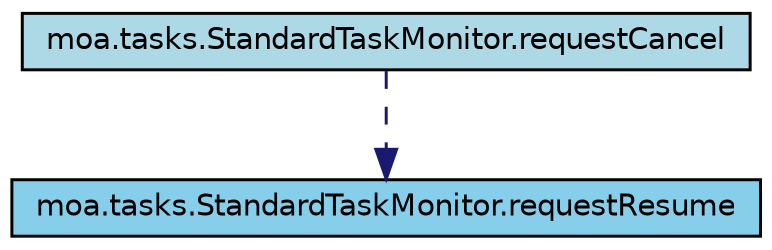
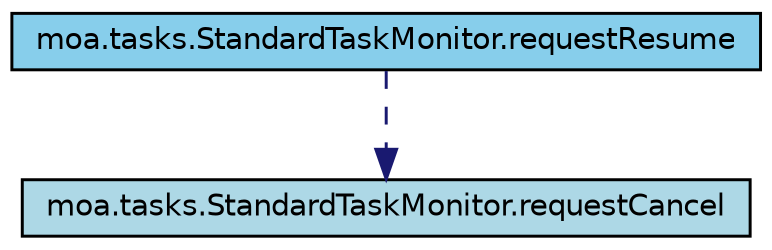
edge "moa.tasks.StandardTaskMonitor.requestCancel" -> "moa.tasks.StandardTaskMonitor.requestResume": reversed
